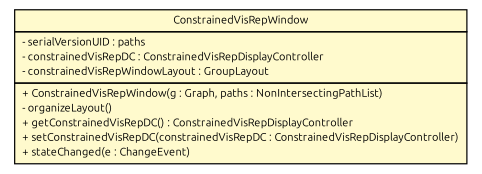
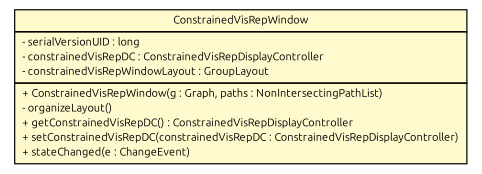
node "ConstrainedVisRepWindow": text "- serialVersionUID : paths" -> "- serialVersionUID : long"
